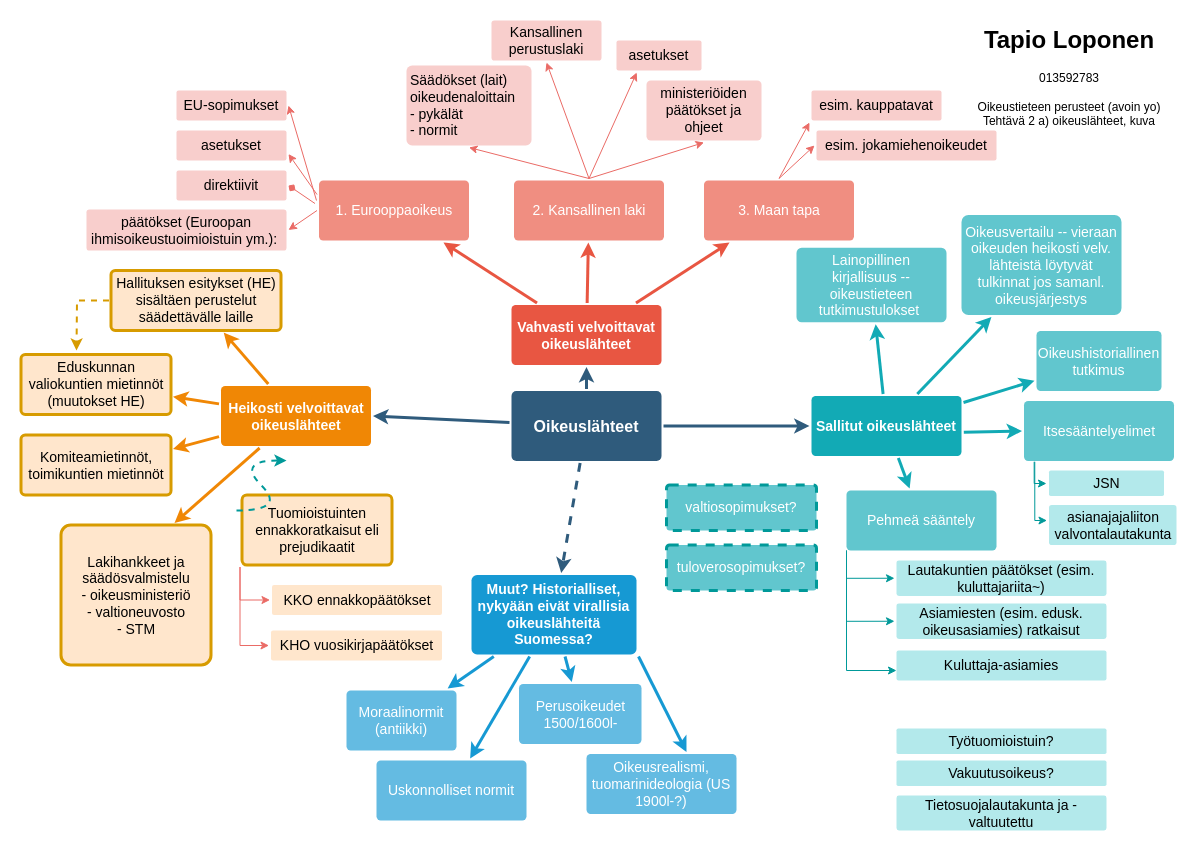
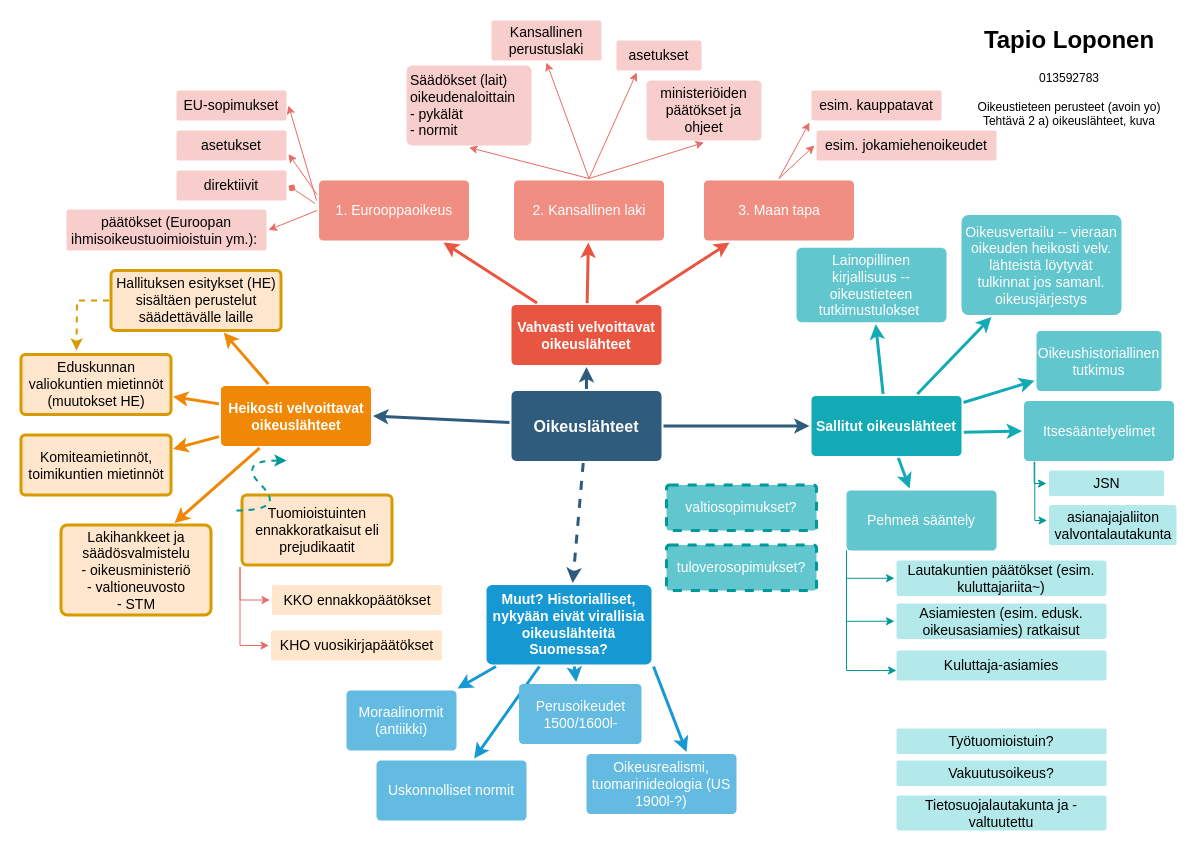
node "päätökset (Euroopan ihmisoikeustuoimioistuin ym.):": moved (187, 230) -> (167, 230)
node "Lakihankkeet ja säädösvalmistelu - oikeusministeriö - valtioneuvosto - STM": size 150x140 -> 150x90
node "Muut? Historialliset, nykyään eivät virallisia oikeuslähteitä Suomessa?": moved (554, 615) -> (569, 625)
